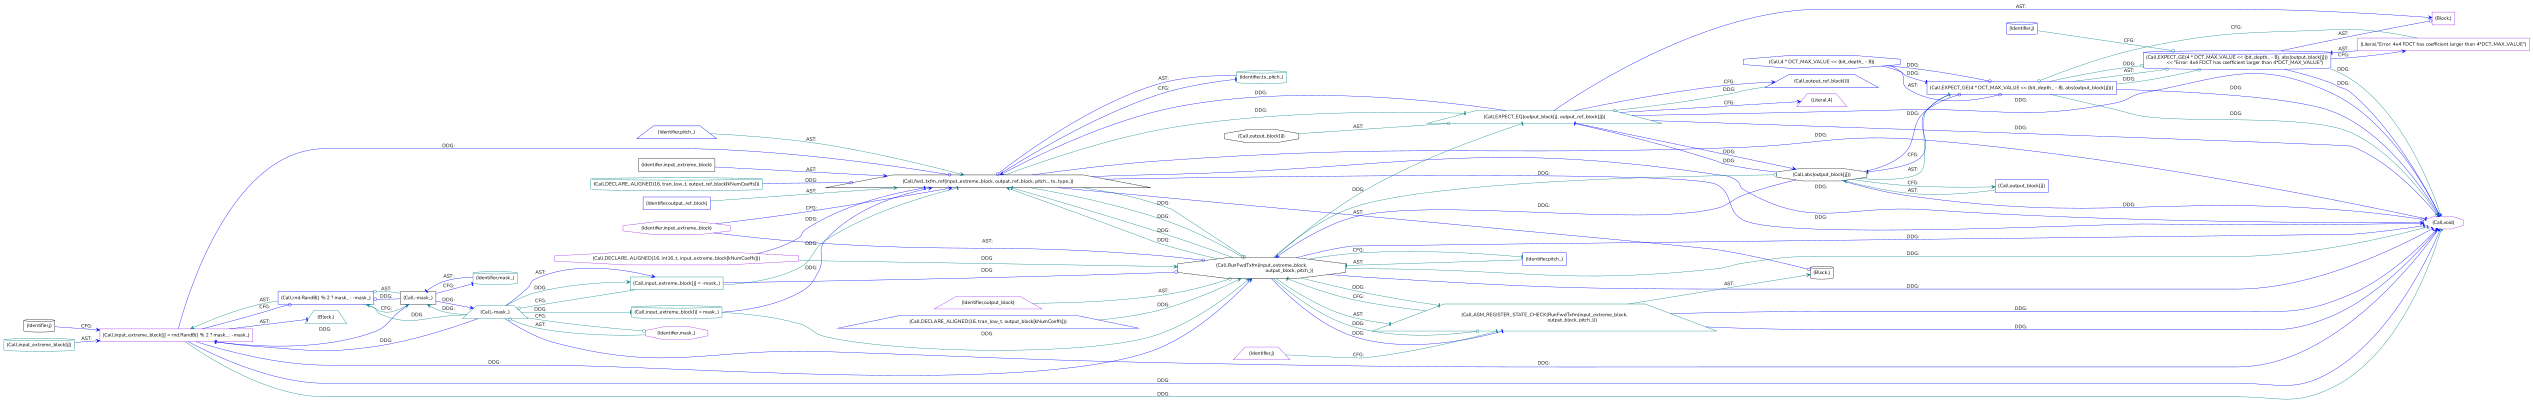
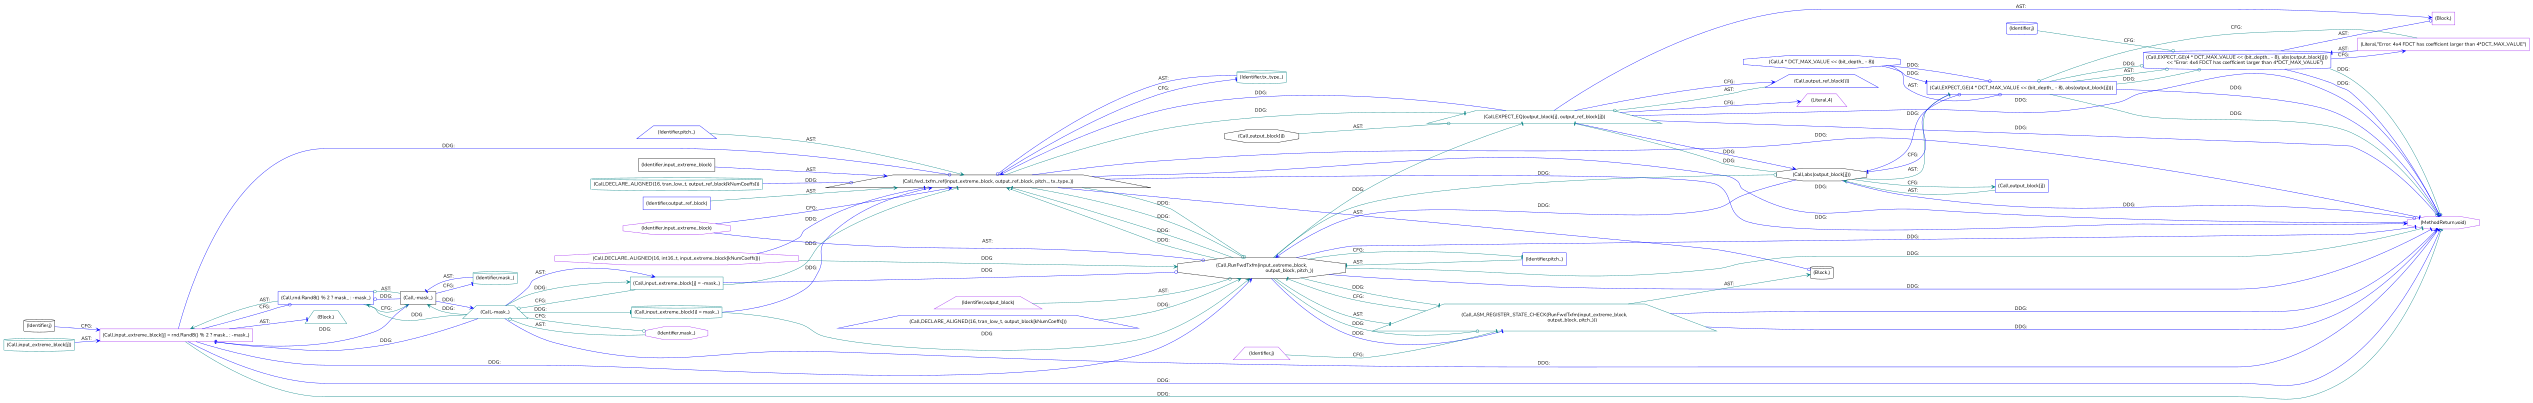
node "(Identifier,tx_pitch_)": label "(Identifier,tx_pitch_)" -> "(Identifier,tx_type_)"
edge "(Call,output_ref_block[j])" -> "(Call,EXPECT_EQ(output_block[j], output_ref_block[j]))": label "DDG: " -> "AST: "
edge "(Call,abs(output_block[j]))" -> "(Call,EXPECT_EQ(output_block[j], output_ref_block[j]))": color blue -> teal
node "(Call,void)": label "(Call,void)" -> "(MethodReturn,void)"
